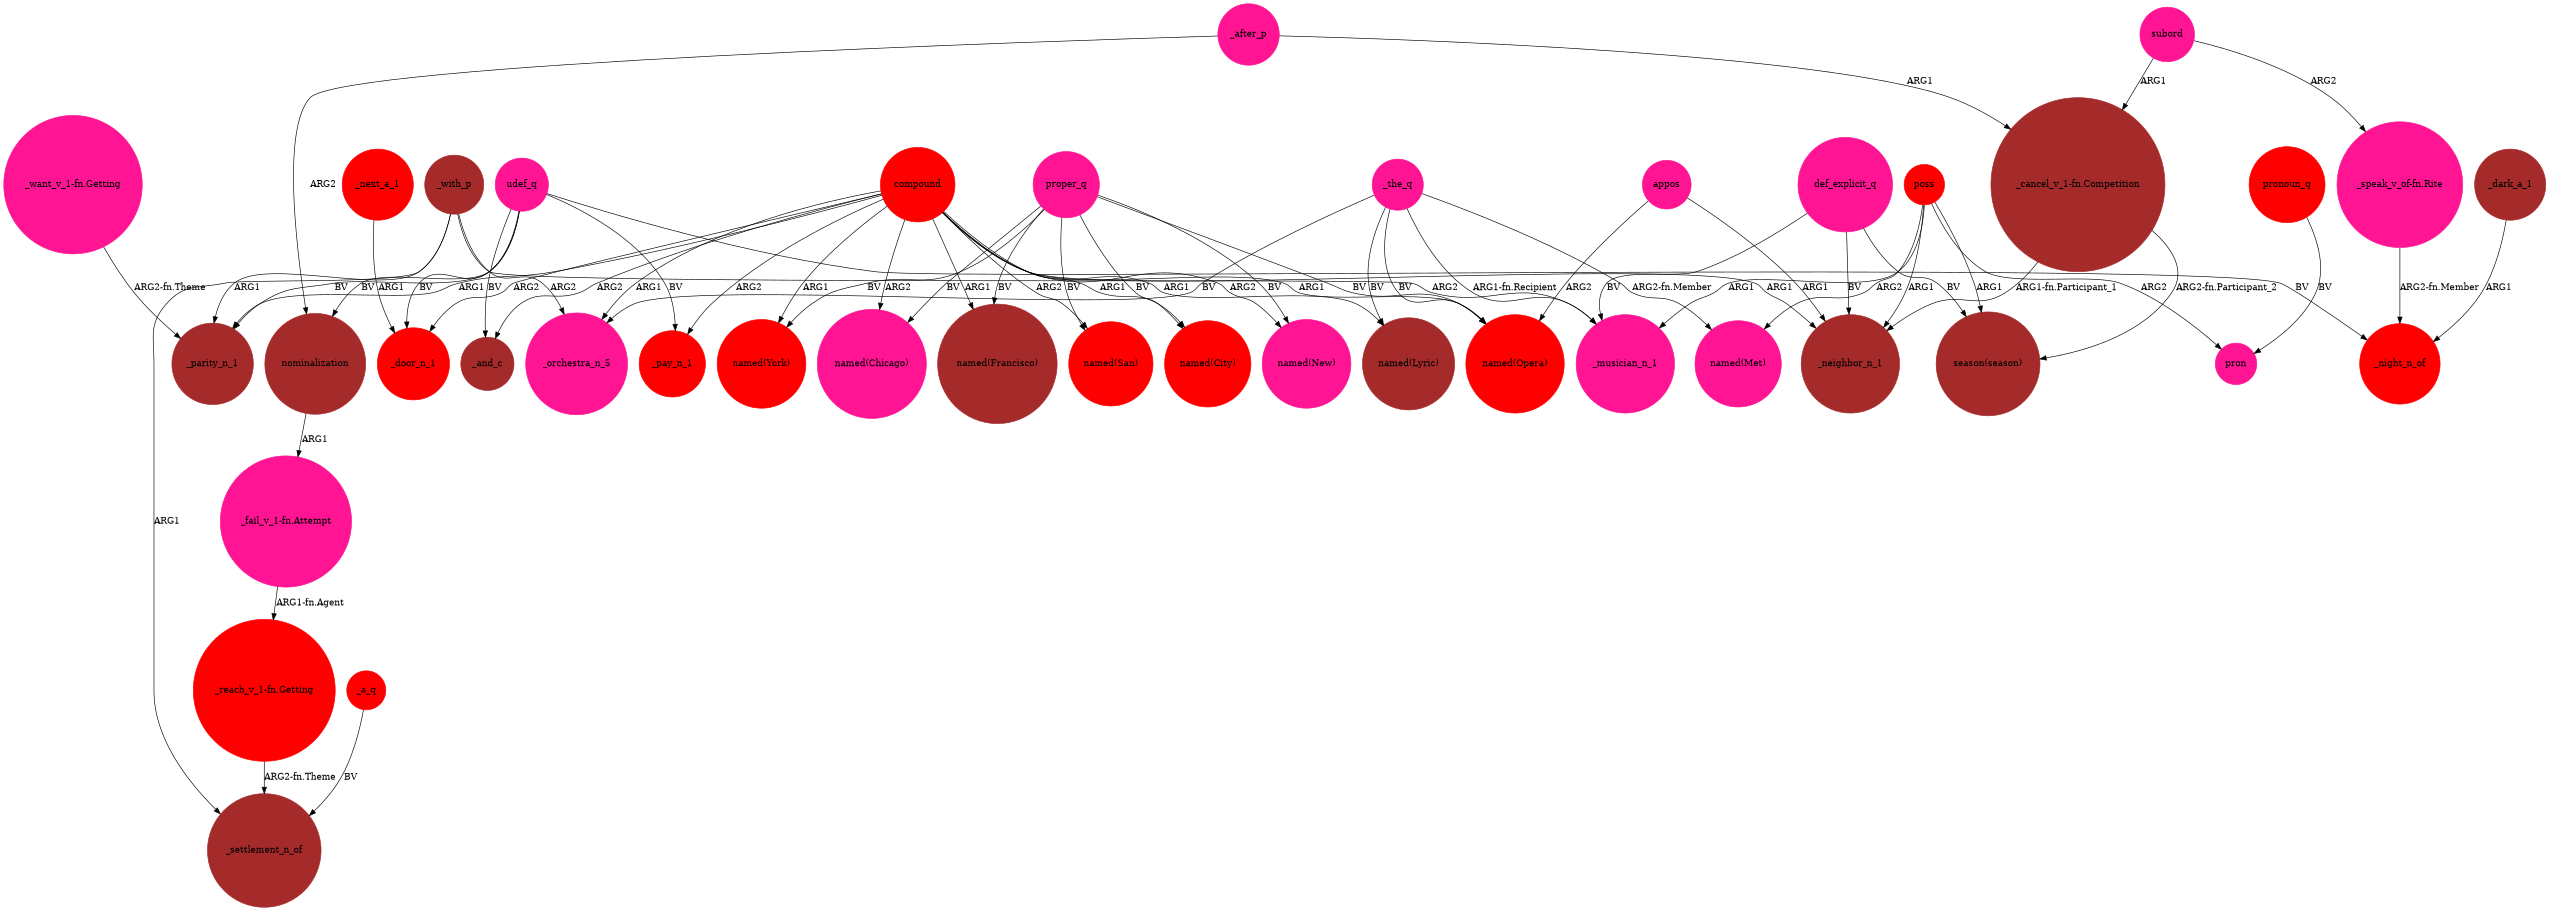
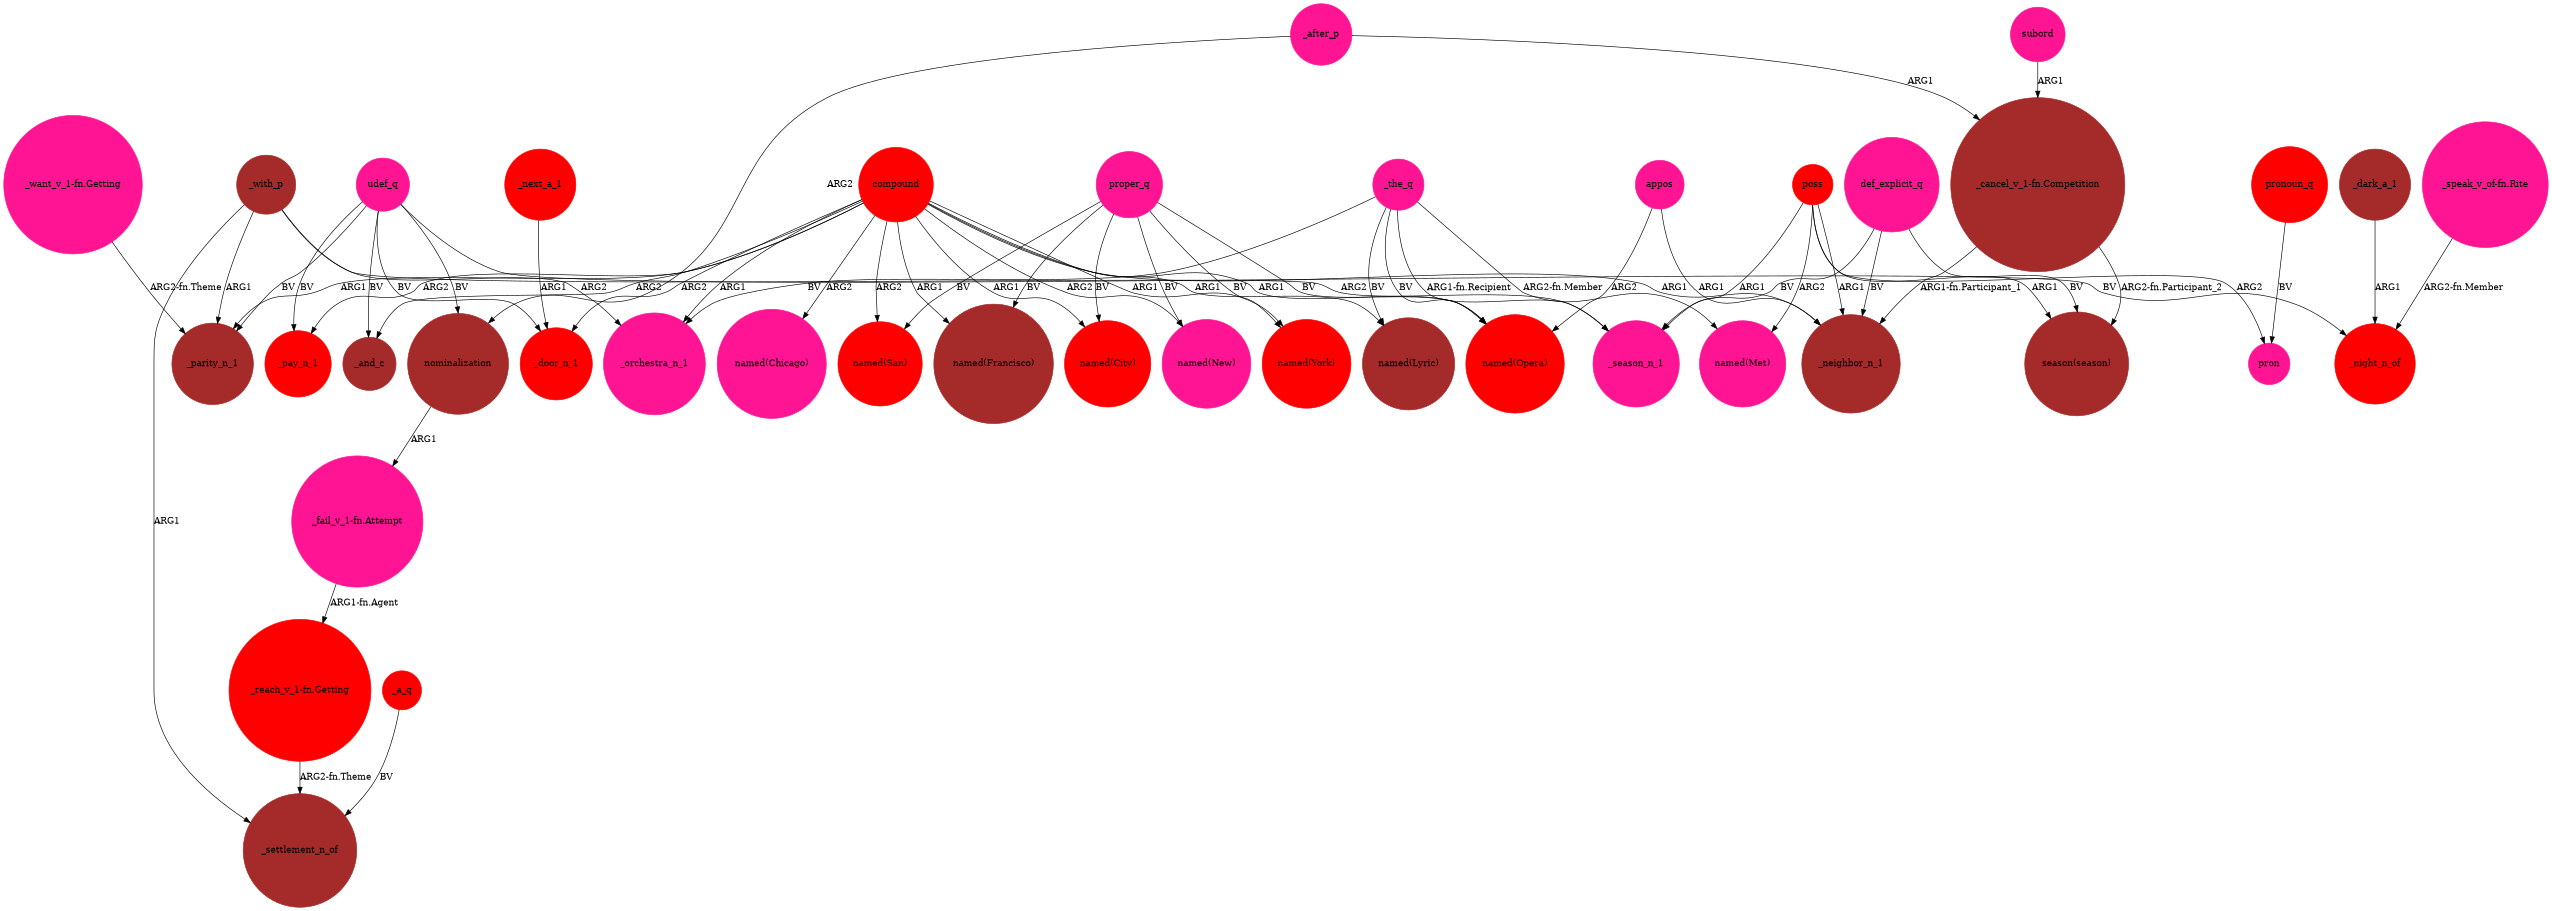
edge "subord" -> "_speak_v_of-fn.Rite": removed, label "ARG2"
edge "proper_q" -> "named(Chicago)": removed, label "BV"
node "_orchestra_n_5": label "_orchestra_n_5" -> "_orchestra_n_1"
node "_musician_n_1": label "_musician_n_1" -> "_season_n_1"
